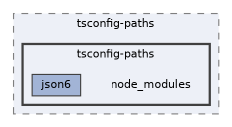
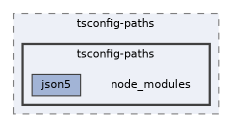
node "json6": label "json6" -> "json5"
